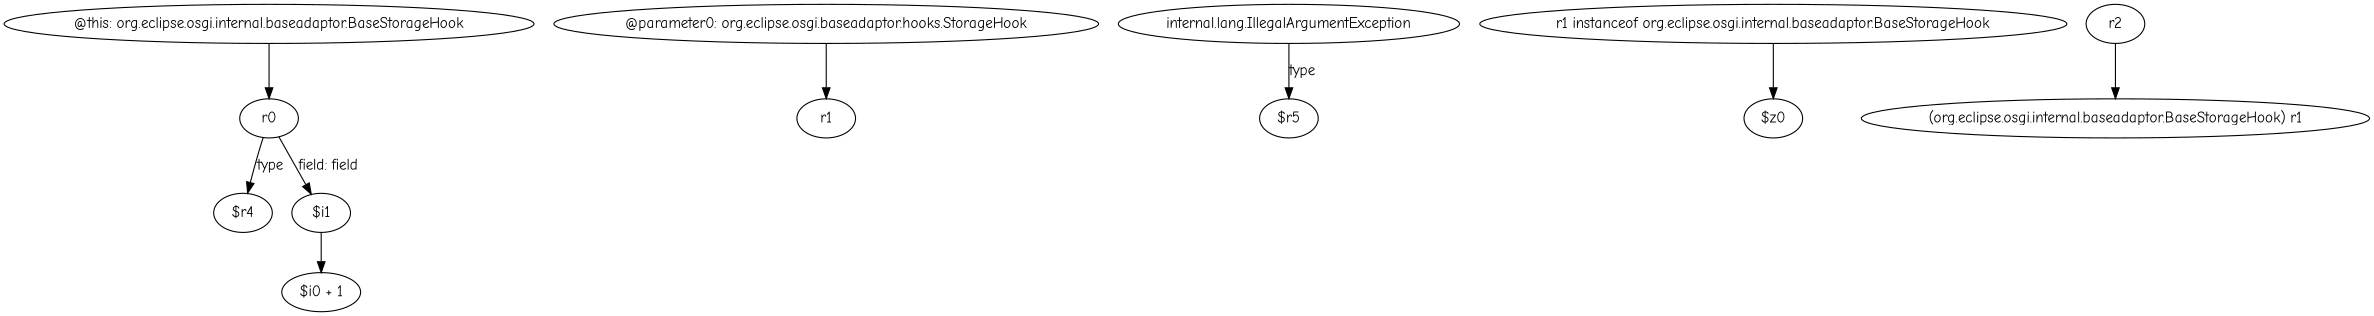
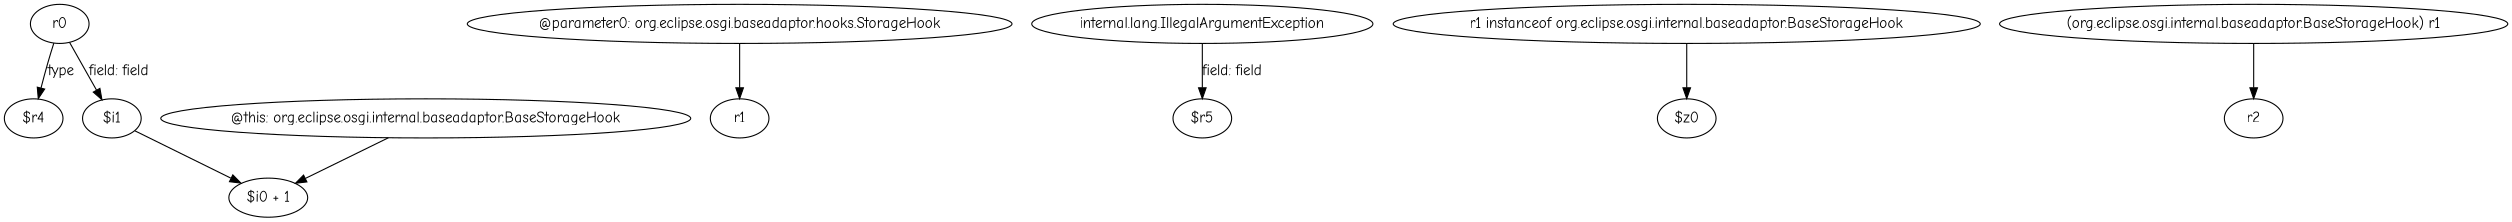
edge "@this: org.eclipse.osgi.internal.baseadaptor.BaseStorageHook" -> "r0": now "@this: org.eclipse.osgi.internal.baseadaptor.BaseStorageHook" -> "$i0 + 1"
edge "r2" -> "(org.eclipse.osgi.internal.baseadaptor.BaseStorageHook) r1": reversed
edge "internal.lang.IllegalArgumentException" -> "$r5": label "type" -> "field: field"
